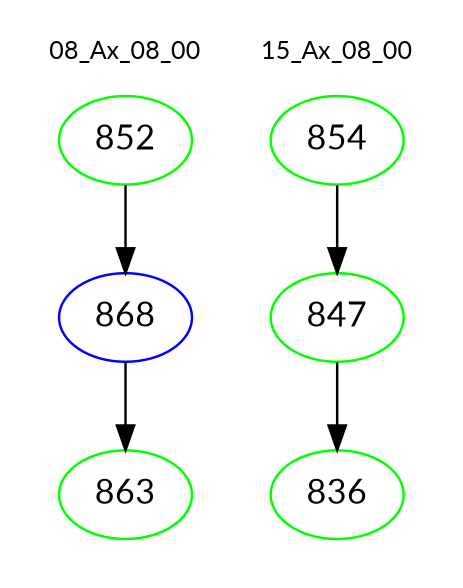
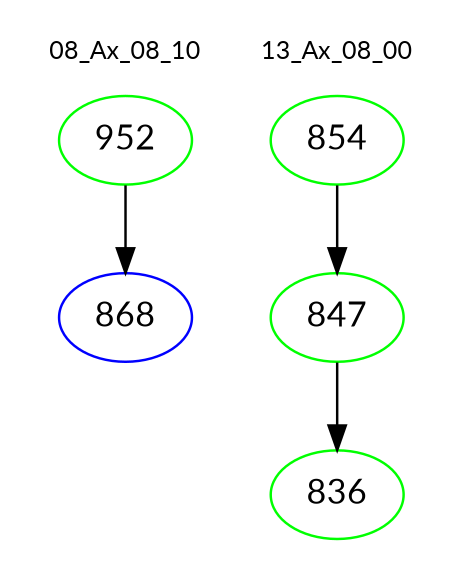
cluster "08_Ax_08_00": label "08_Ax_08_00" -> "08_Ax_08_10"
cluster "15_Ax_08_00": label "15_Ax_08_00" -> "13_Ax_08_00"
node "852": label "852" -> "952"
node "863": removed
